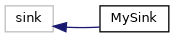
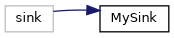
edge "MySink" -> "sink": reversed
